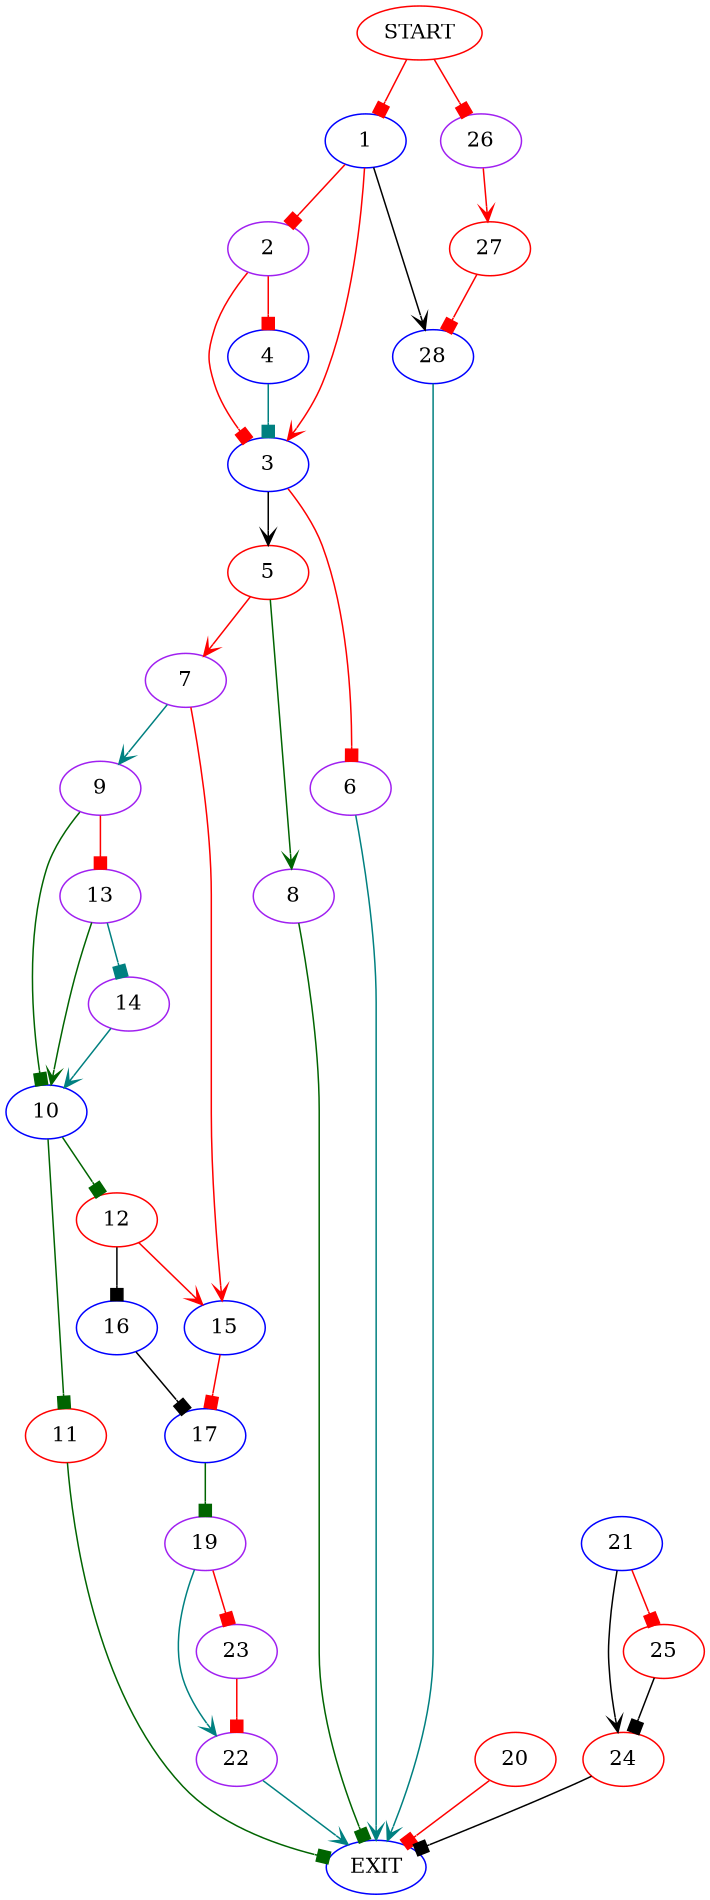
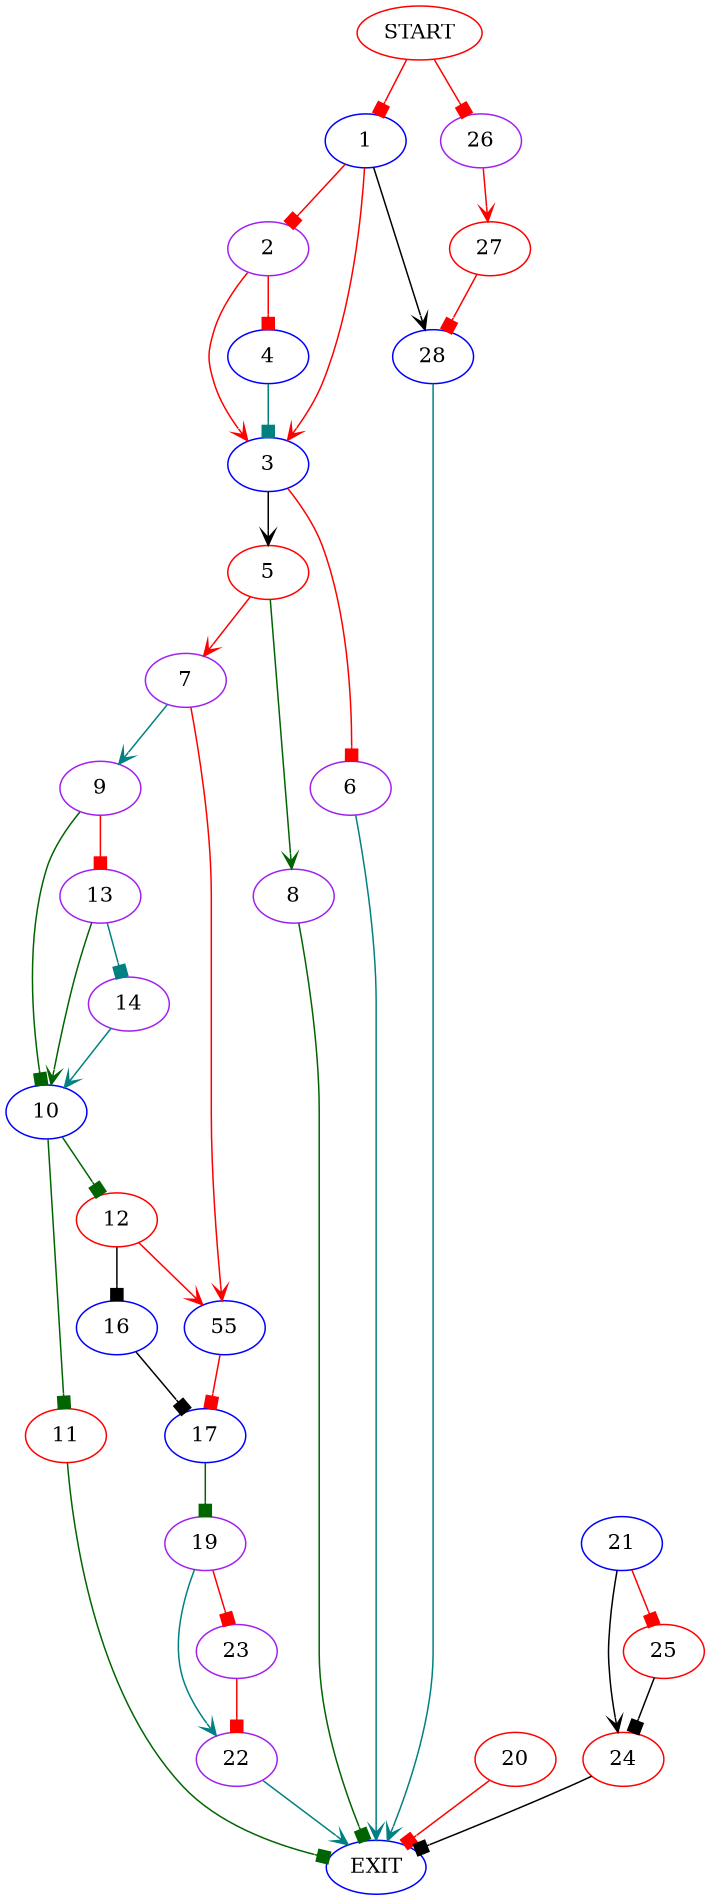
edge "2" -> "3": arrowhead box -> vee
node "15": label "15" -> "55"
